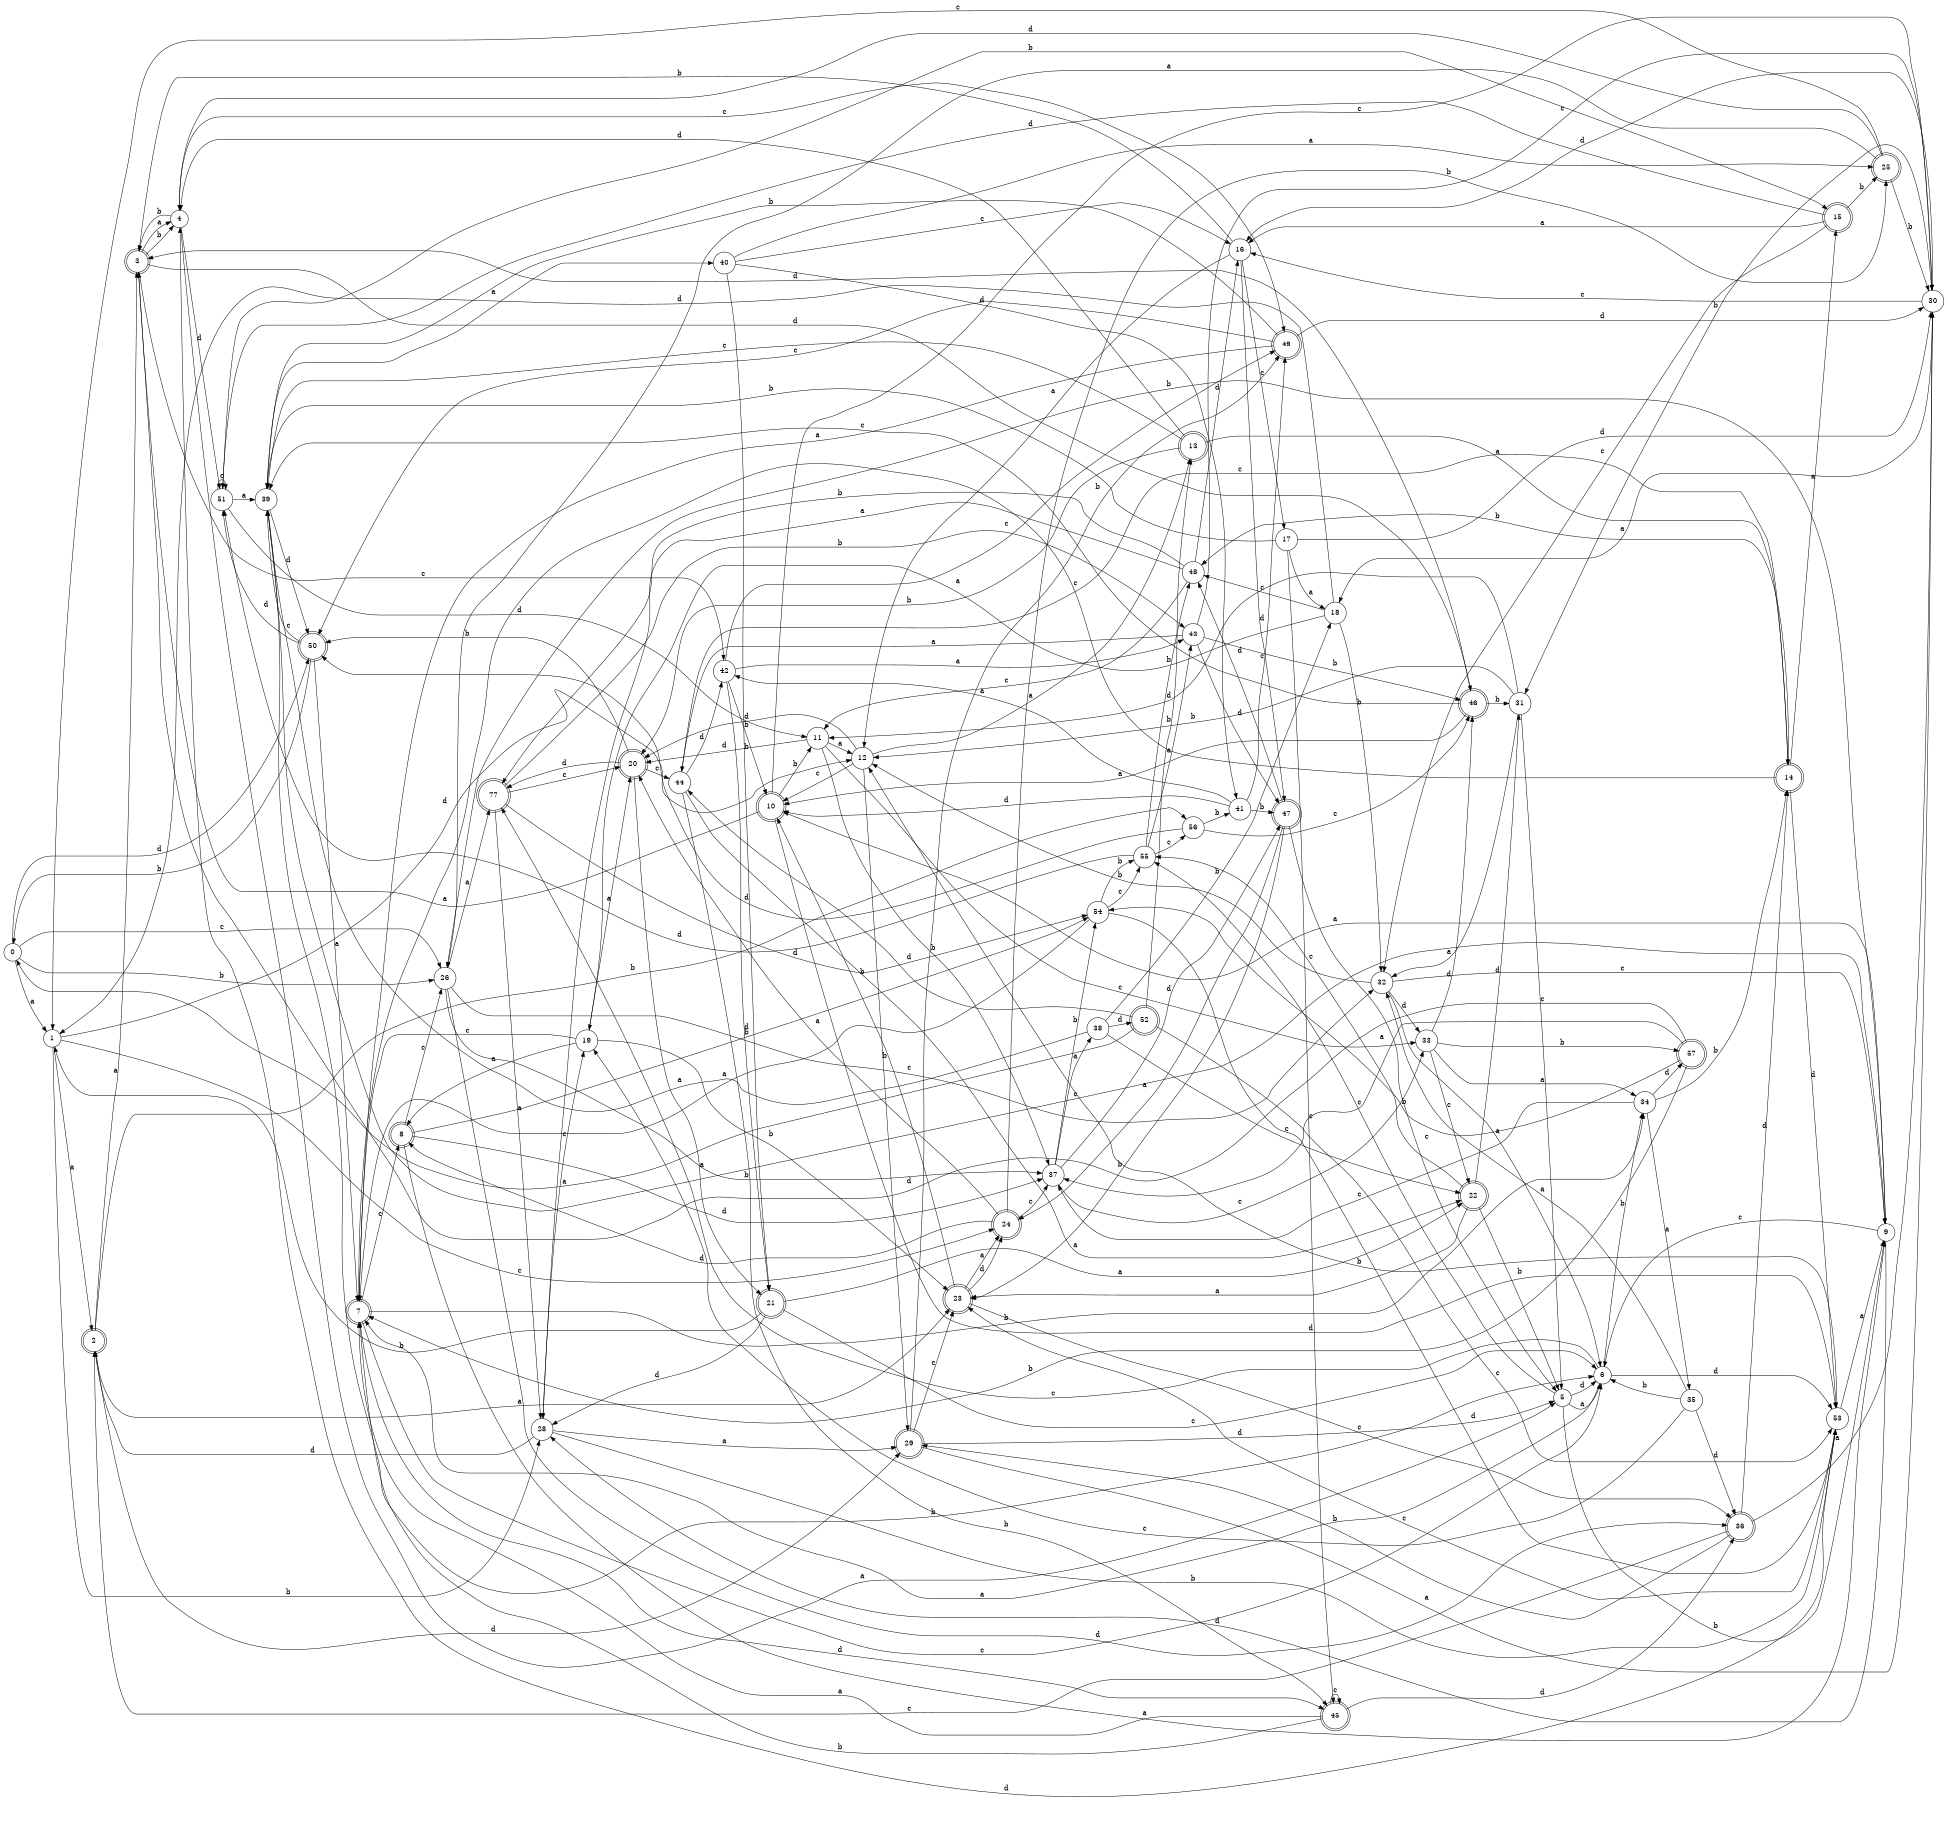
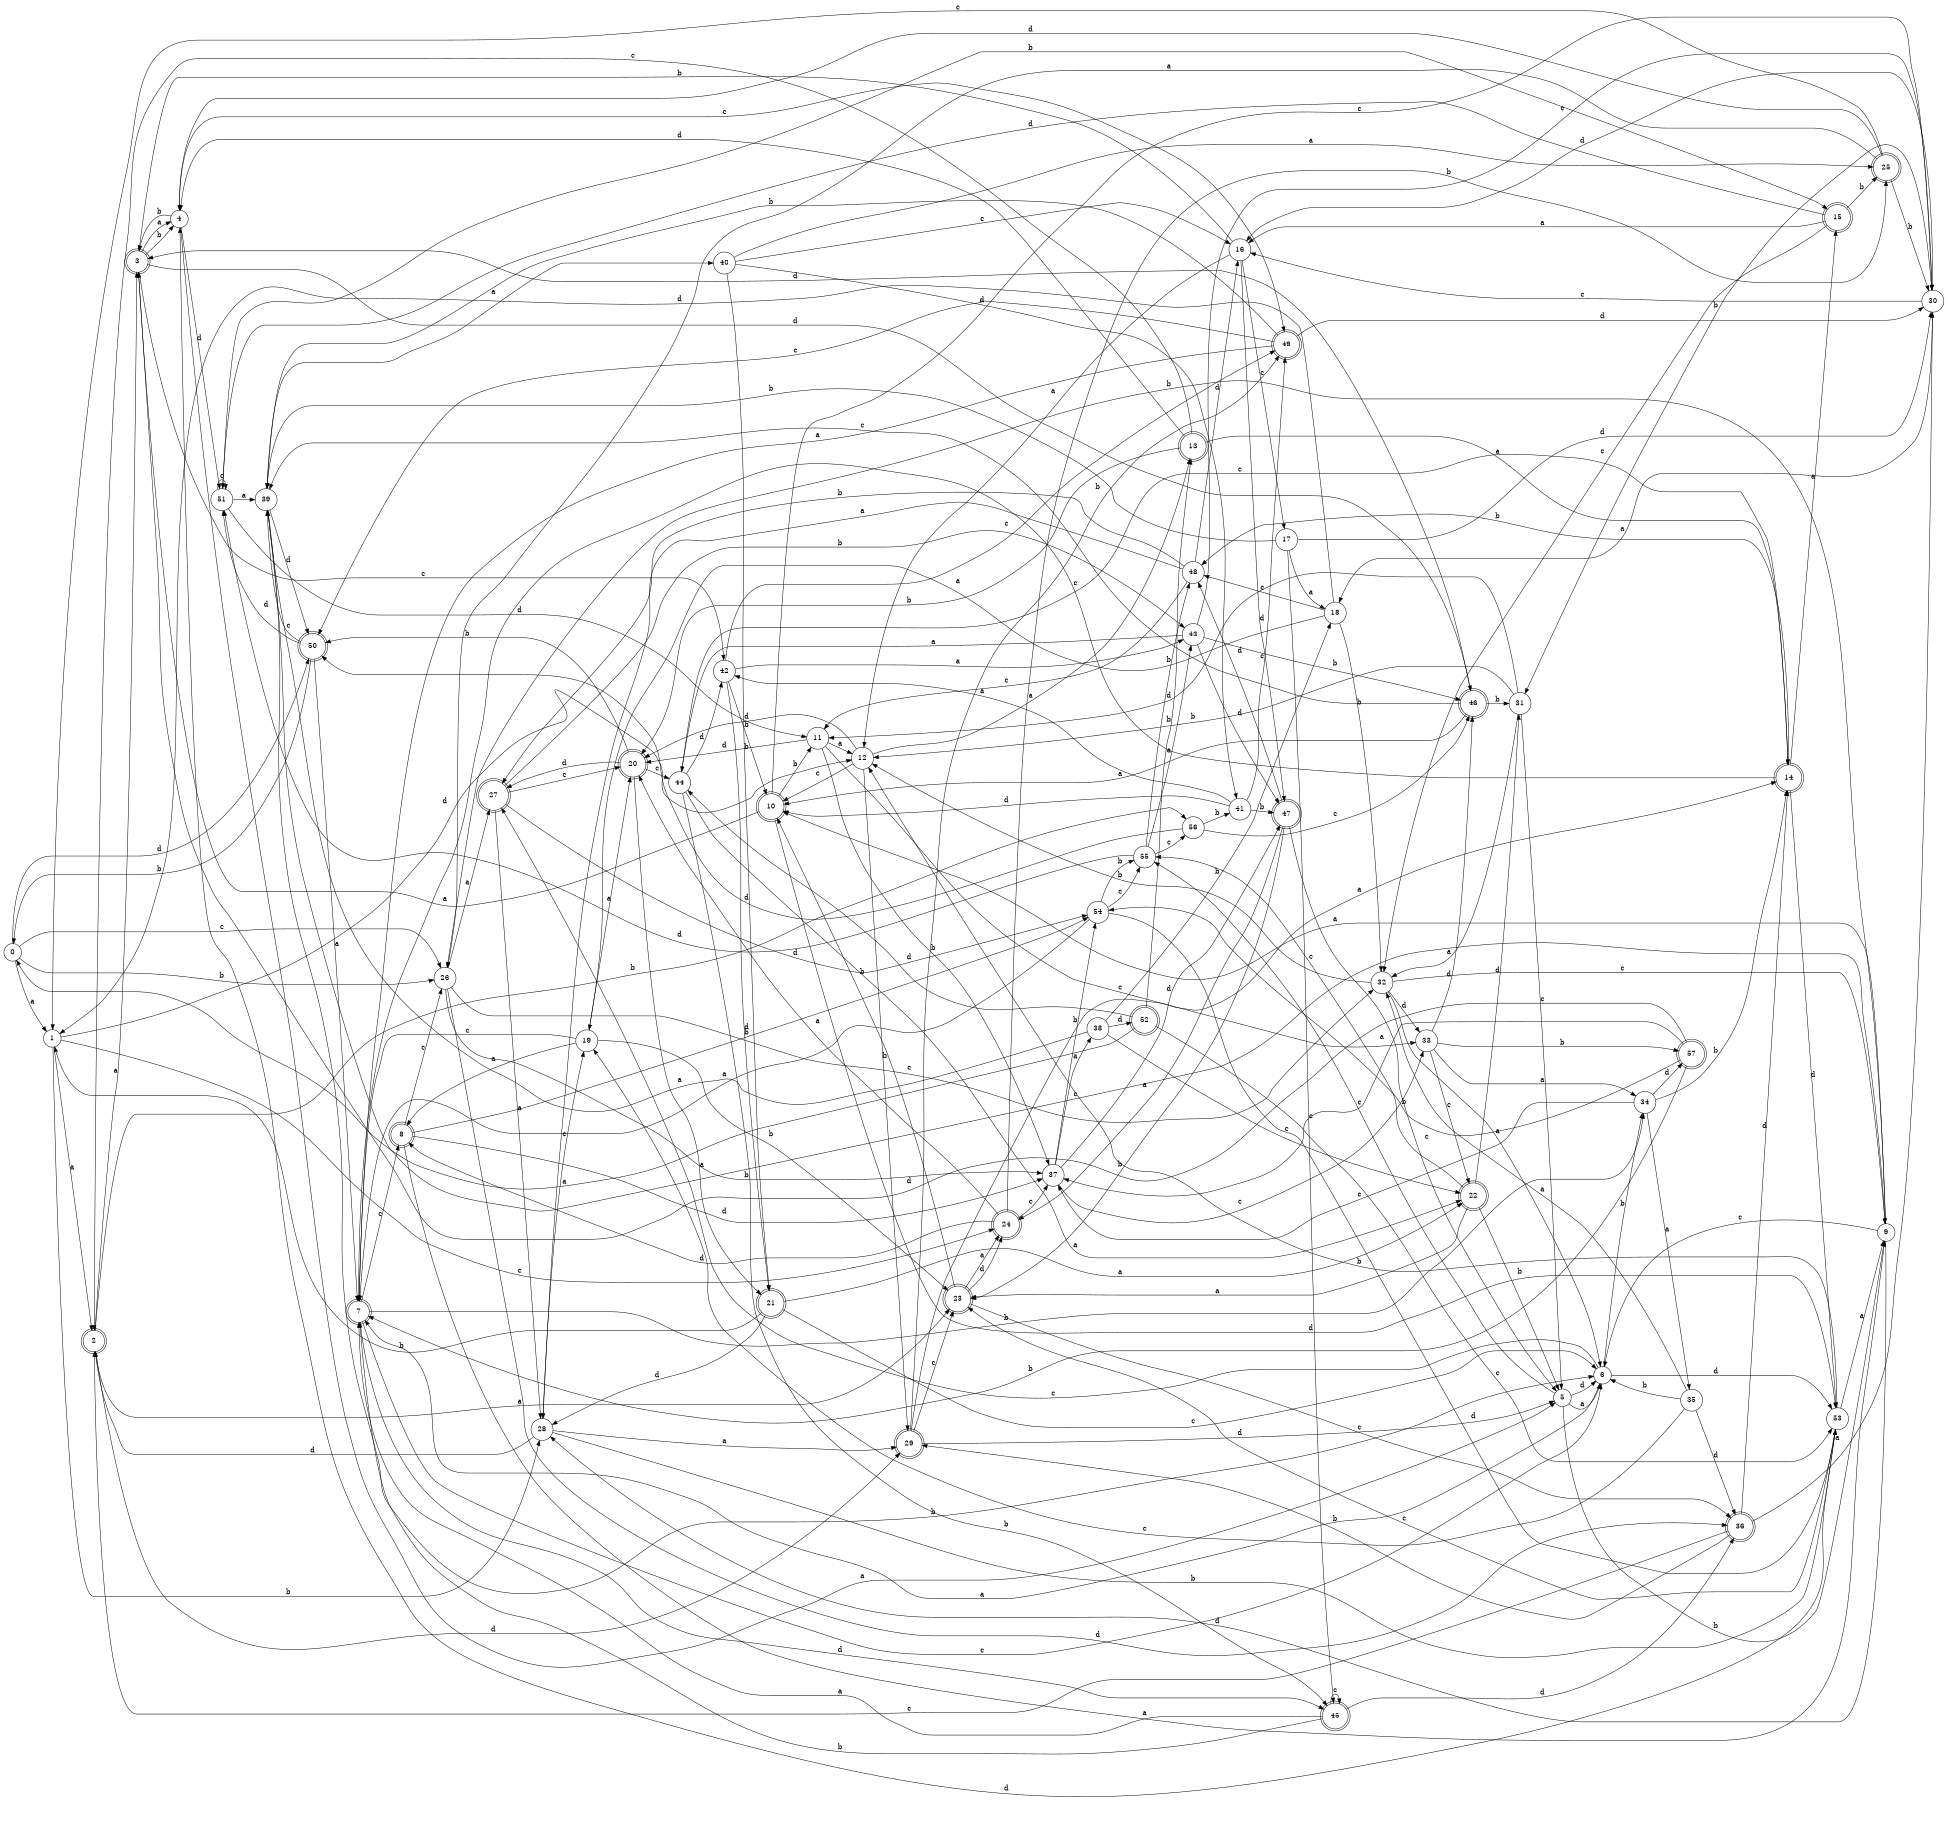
edge "13" -> "39": now "13" -> "2"
node "77": label "77" -> "27"
edge "29" -> "30": now "29" -> "14"
